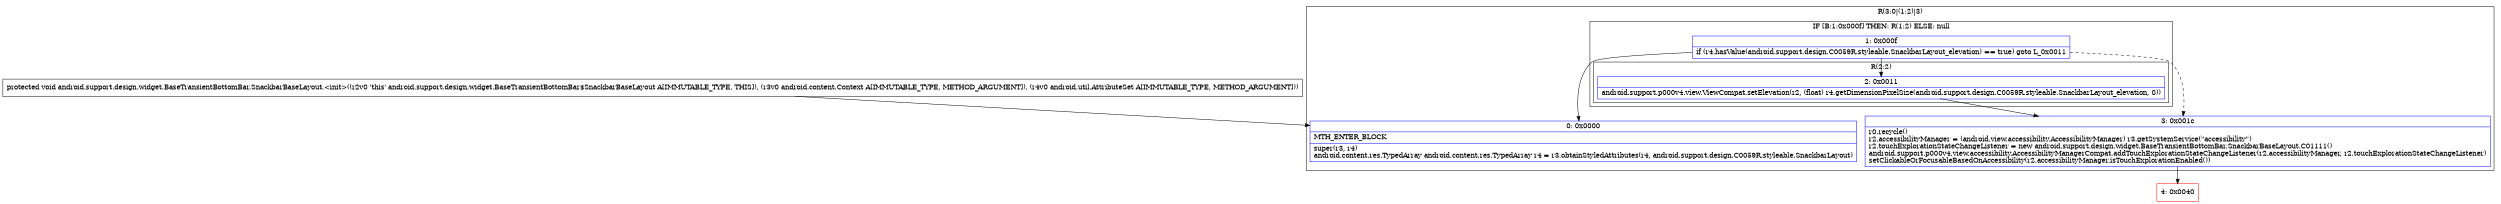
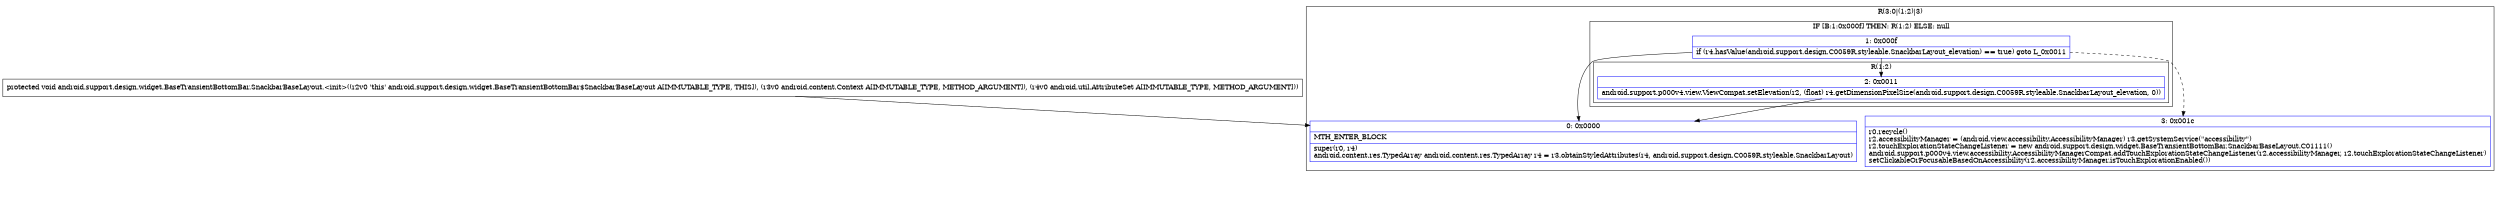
cluster "R(2:2)": label "R(2:2)" -> "R(1:2)"
edge "2: 0x0011" -> "3: 0x001c": now "2: 0x0011" -> "0: 0x0000"
node "0: 0x0000": text "super(r3, r4)" -> "super(r0, r4)"
node "4: 0x0040": removed
